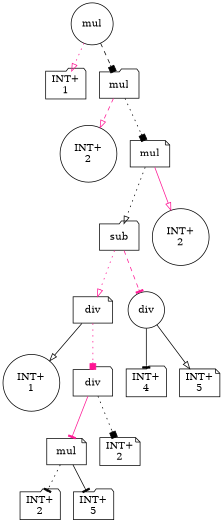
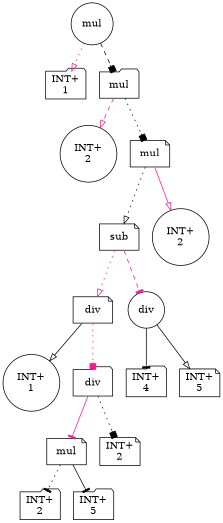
node "sub": shape folder -> note
